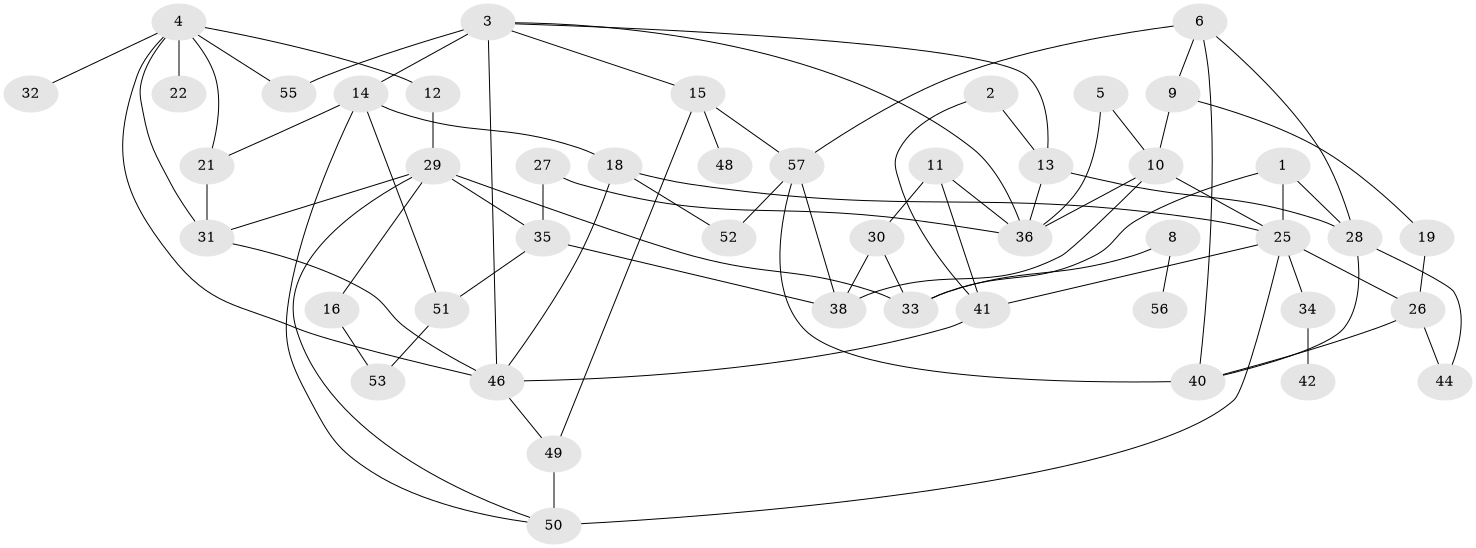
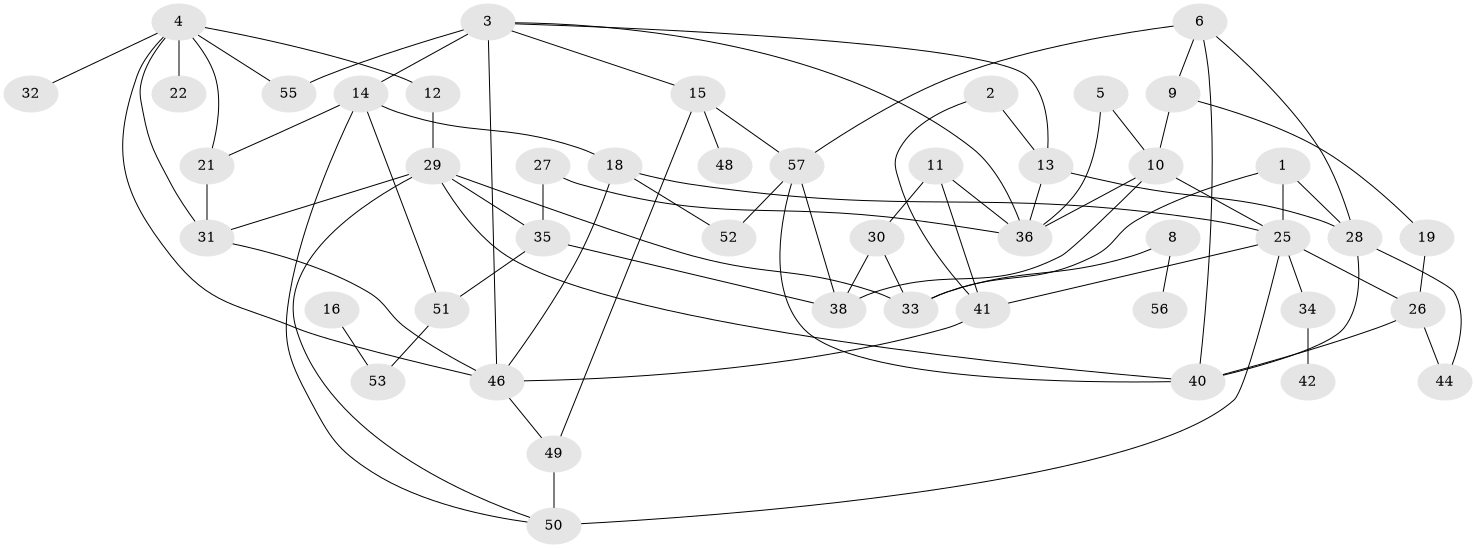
edge "29" -- "16": now "29" -- "40"
